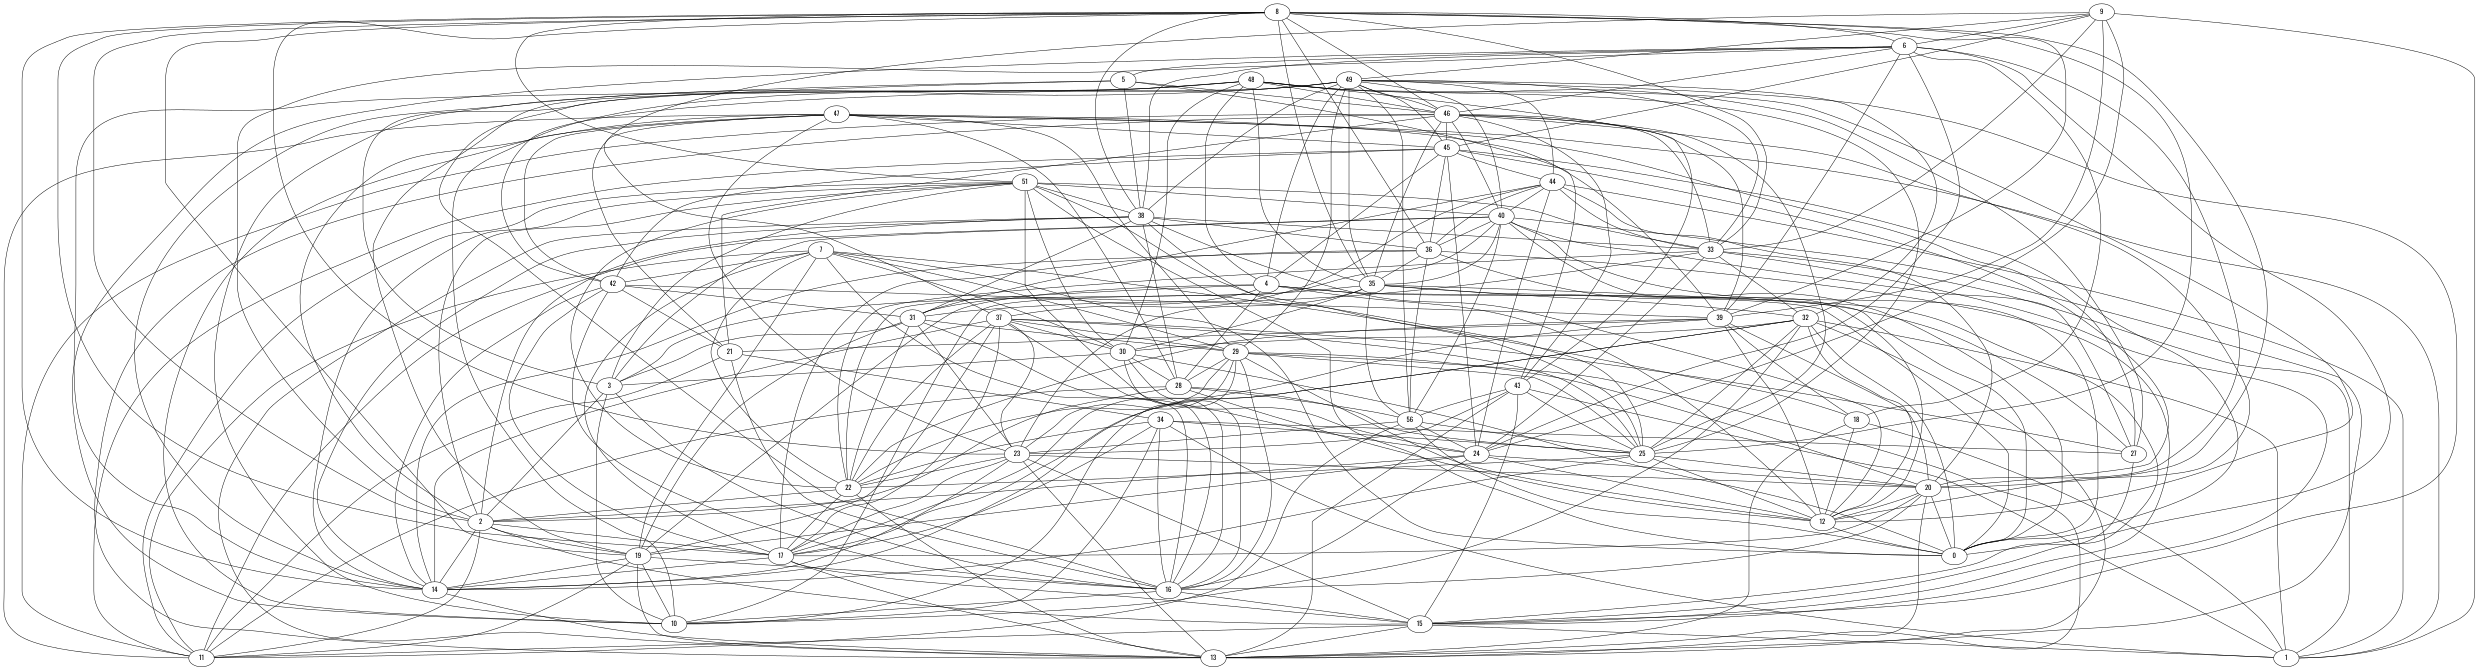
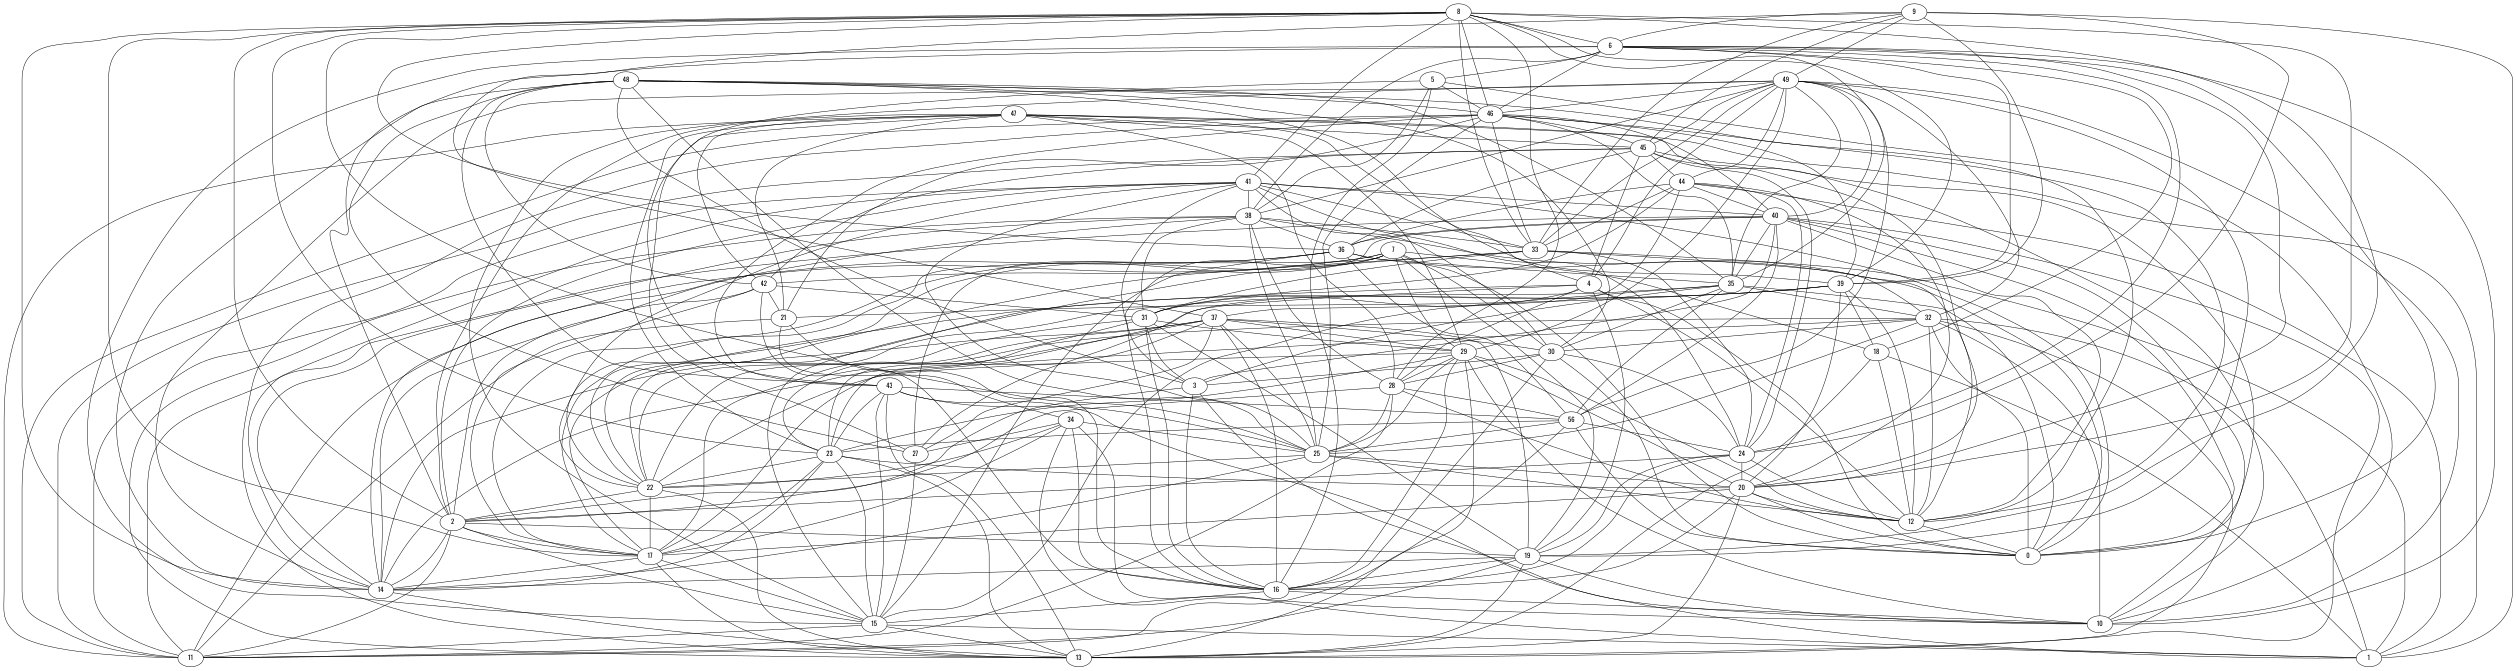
edge "8" -- "38": now "8" -- "28"
edge "6" -- "15": added
node "51": label "51" -> "41"
edge "42" -- "39": removed
